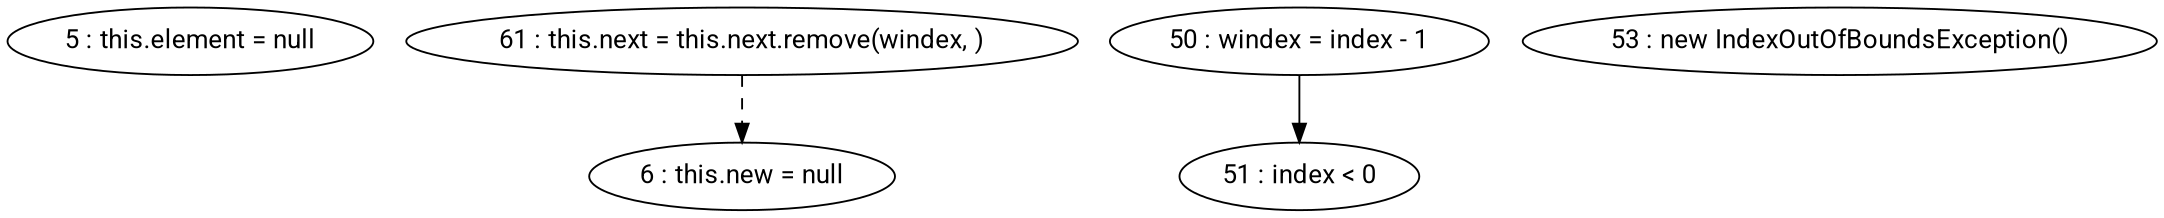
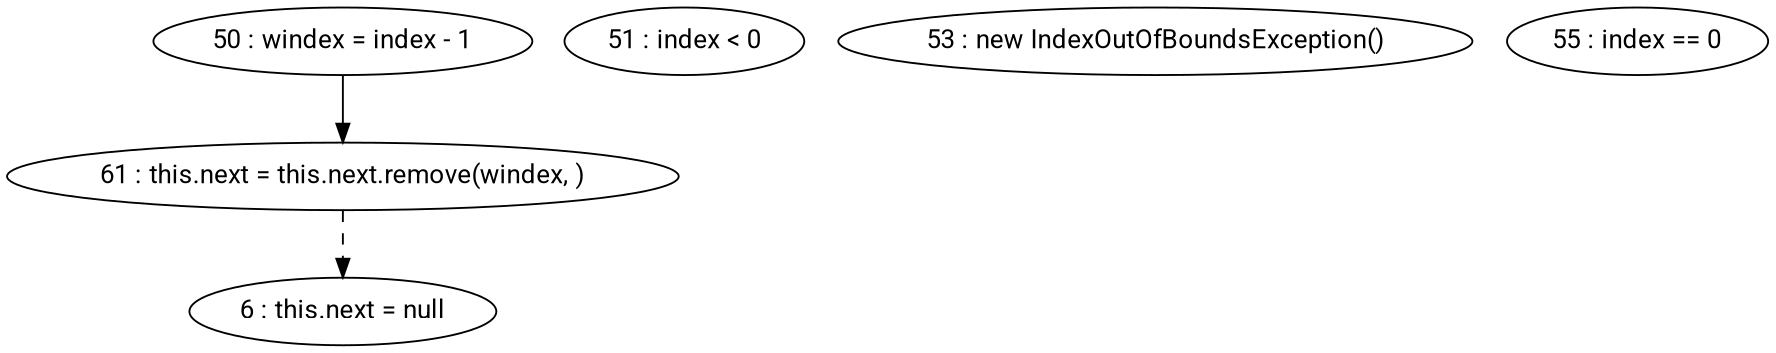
node "5 : this.element = null": removed
node "55 : index == 0": added
edge "50 : windex = index - 1" -> "51 : index < 0": now "50 : windex = index - 1" -> "61 : this.next = this.next.remove(windex, )"
node "6 : this.new = null": label "6 : this.new = null" -> "6 : this.next = null"
